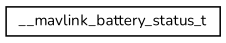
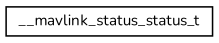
node "__mavlink_battery_status_t": label "__mavlink_battery_status_t" -> "__mavlink_status_status_t"
